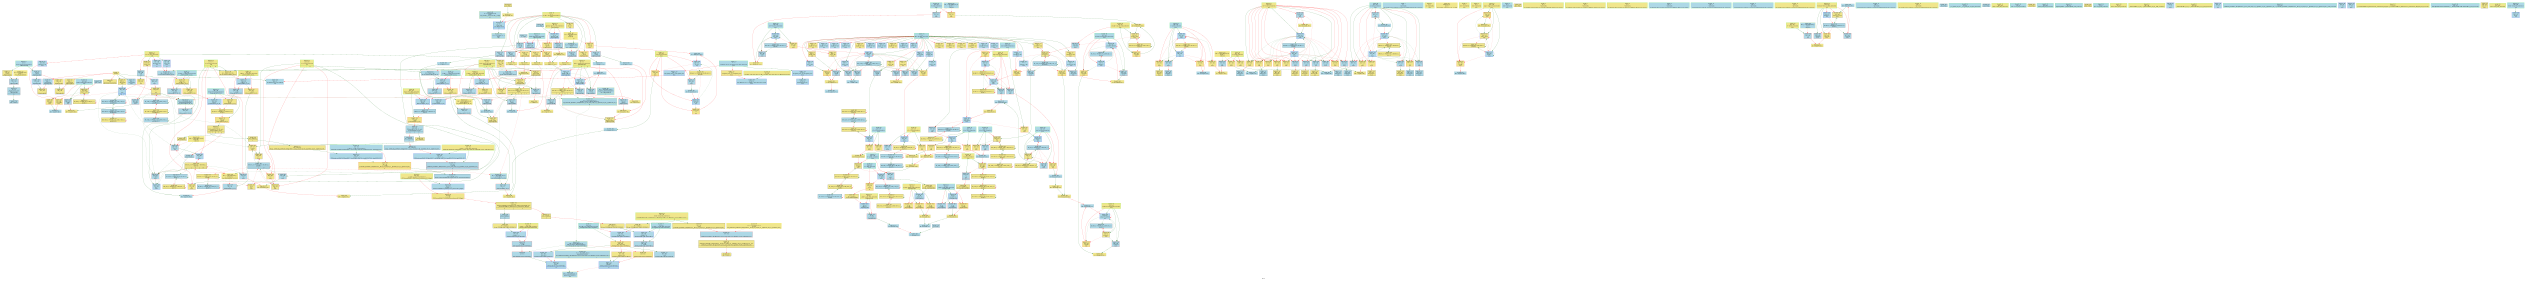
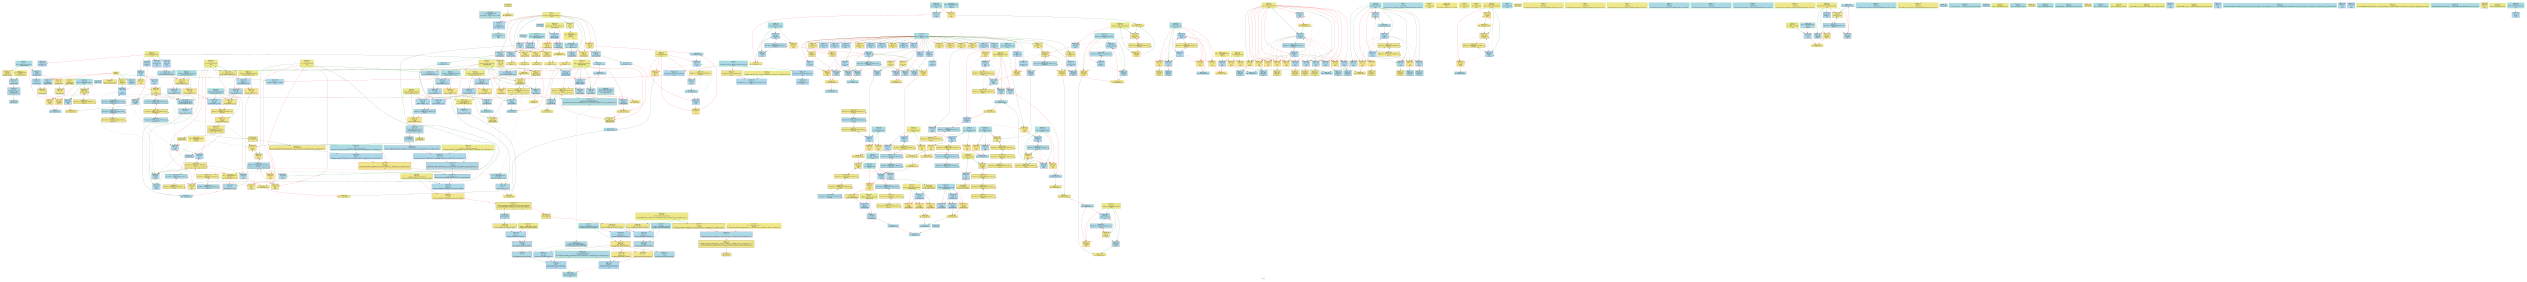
node "NodeID: 151": fillcolor khaki -> lightblue
